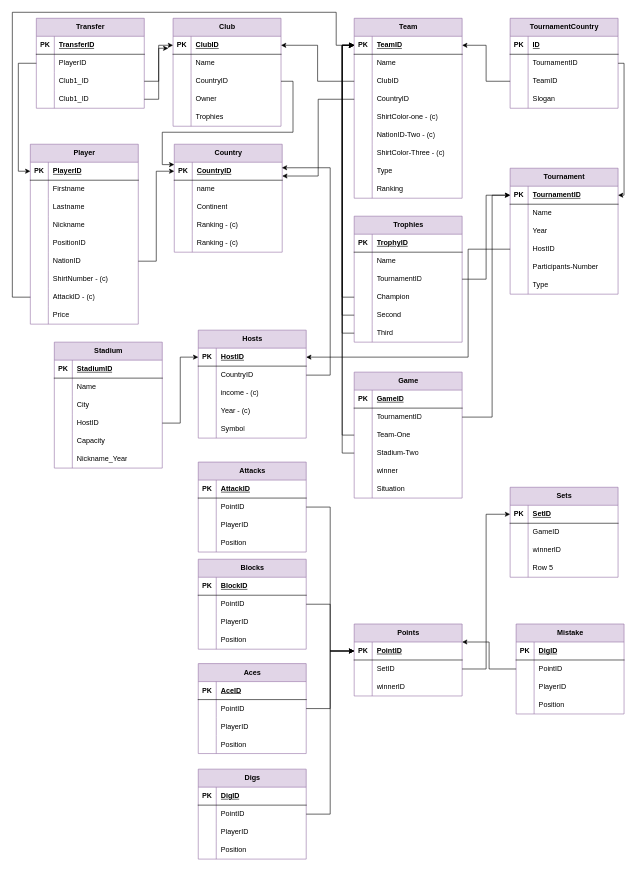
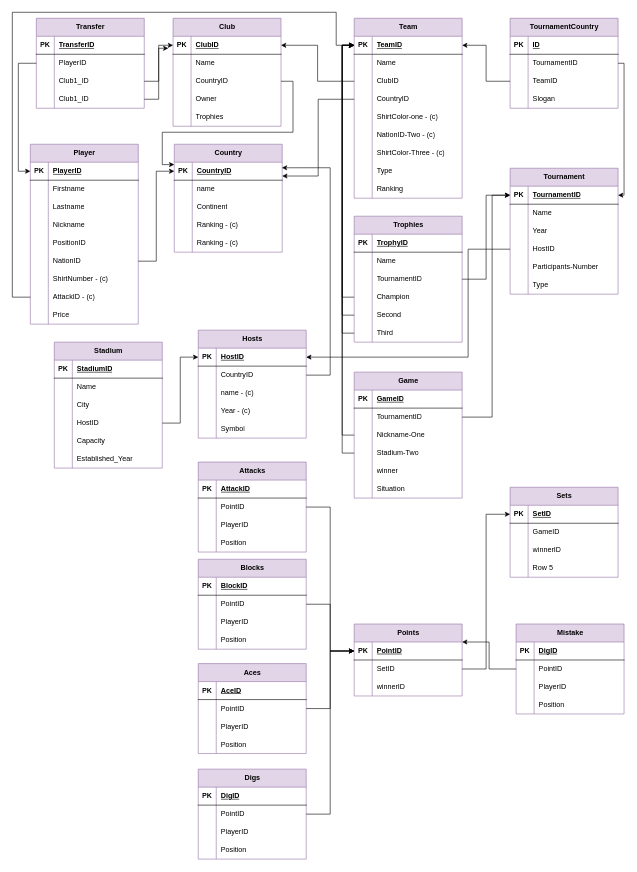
node "income - (c)": label "income - (c)" -> "name - (c)"
node "Team-One": label "Team-One" -> "Nickname-One"
node "Nickname_Year": label "Nickname_Year" -> "Established_Year"
